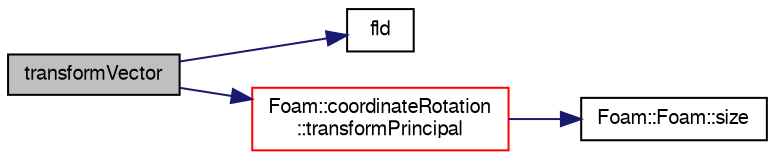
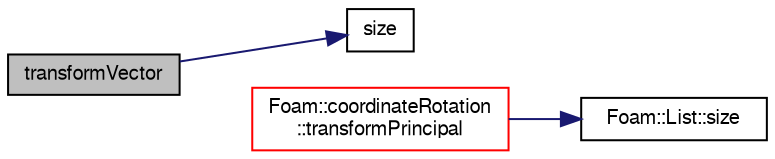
node "fld": label "fld" -> "size"
edge "transformVector" -> "Foam::coordinateRotation ::transformPrincipal": removed
node "Foam::Foam::size": label "Foam::Foam::size" -> "Foam::List::size"
